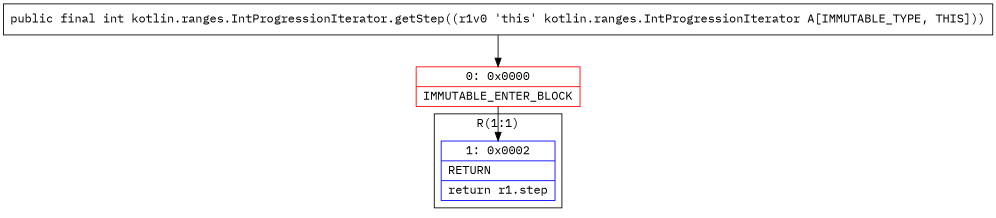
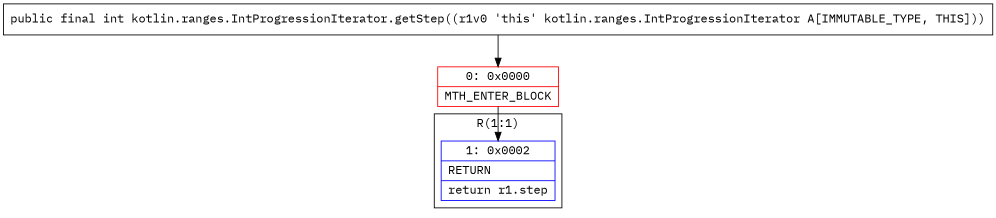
node "0: 0x0000": text "IMMUTABLE_ENTER_BLOCK" -> "MTH_ENTER_BLOCK"
